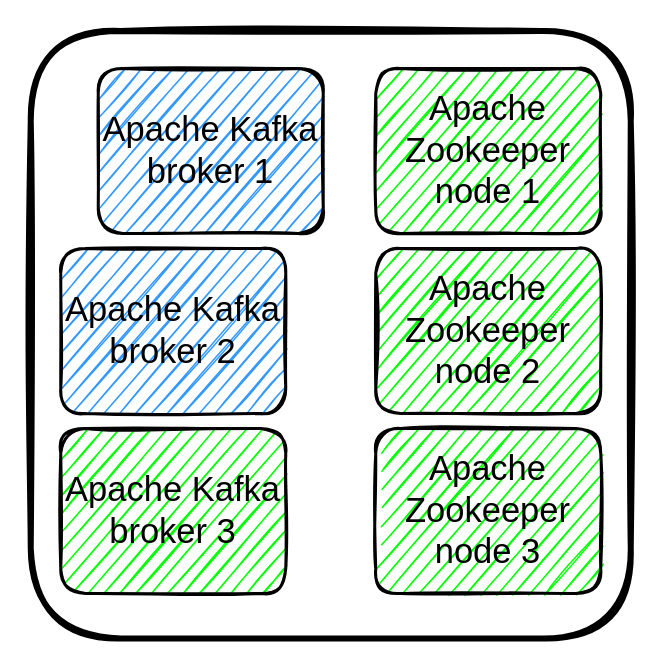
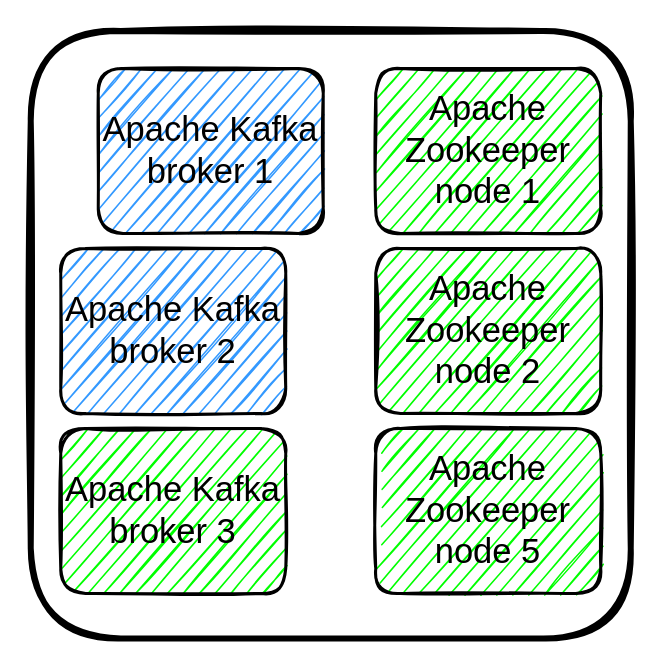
node "Apache Zookeeper node 3": label "Apache Zookeeper node 3" -> "Apache Zookeeper node 5"
